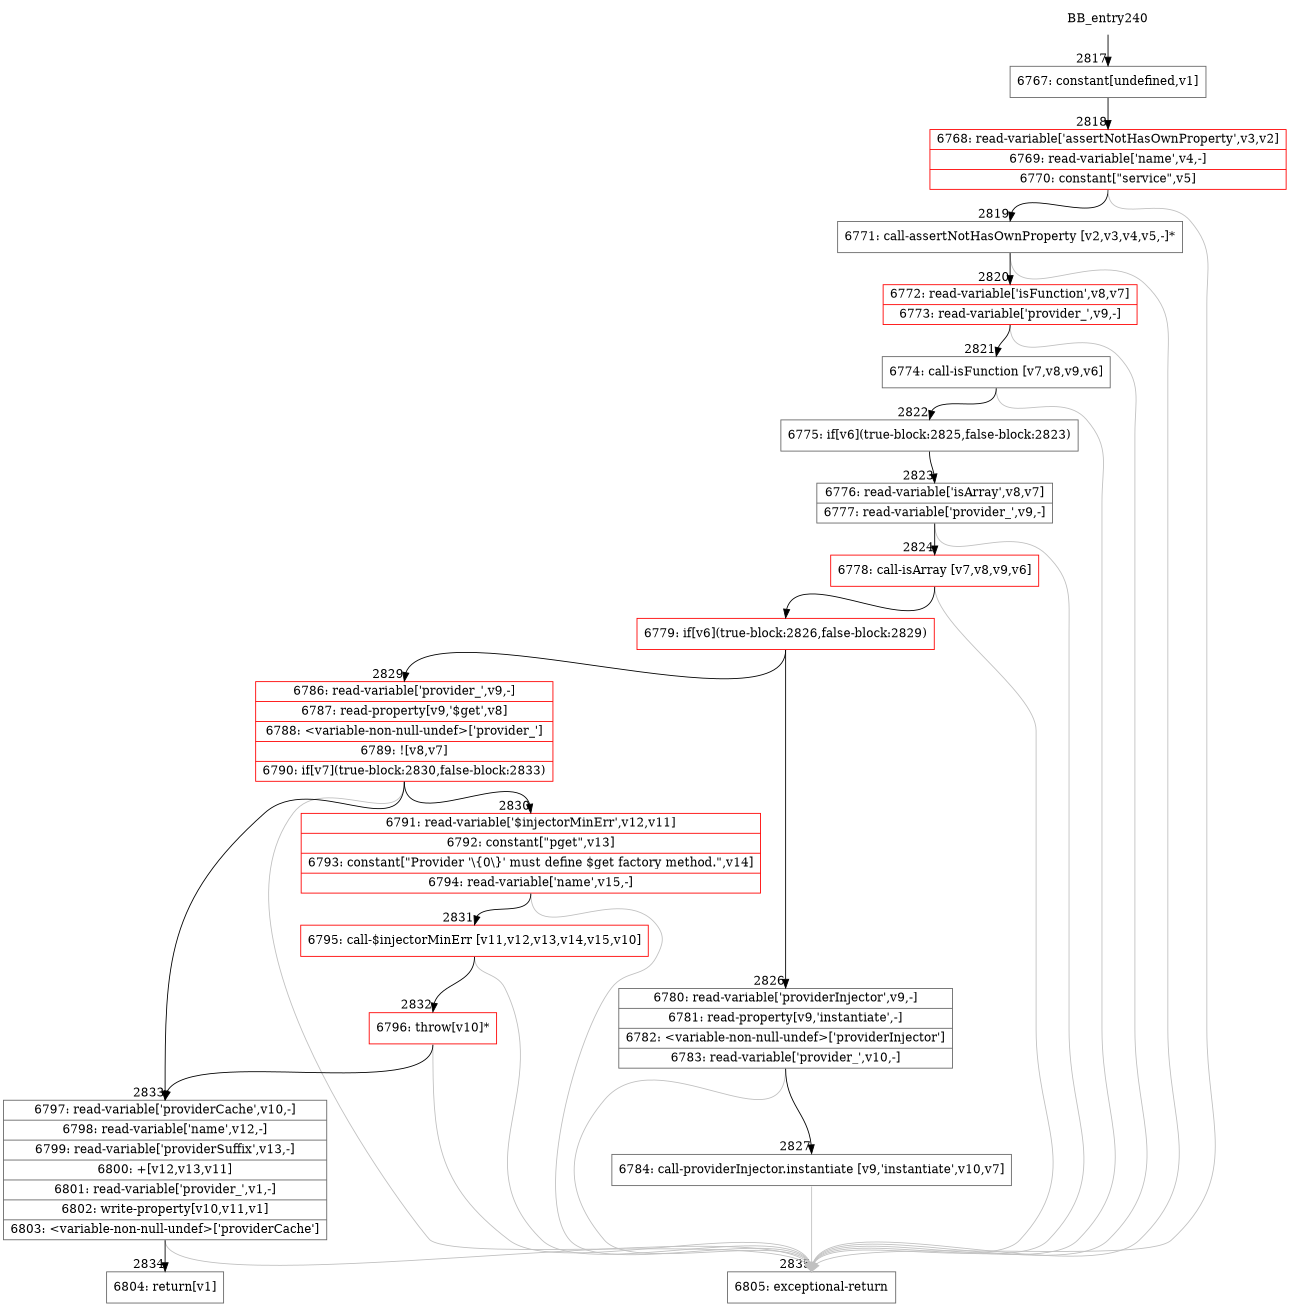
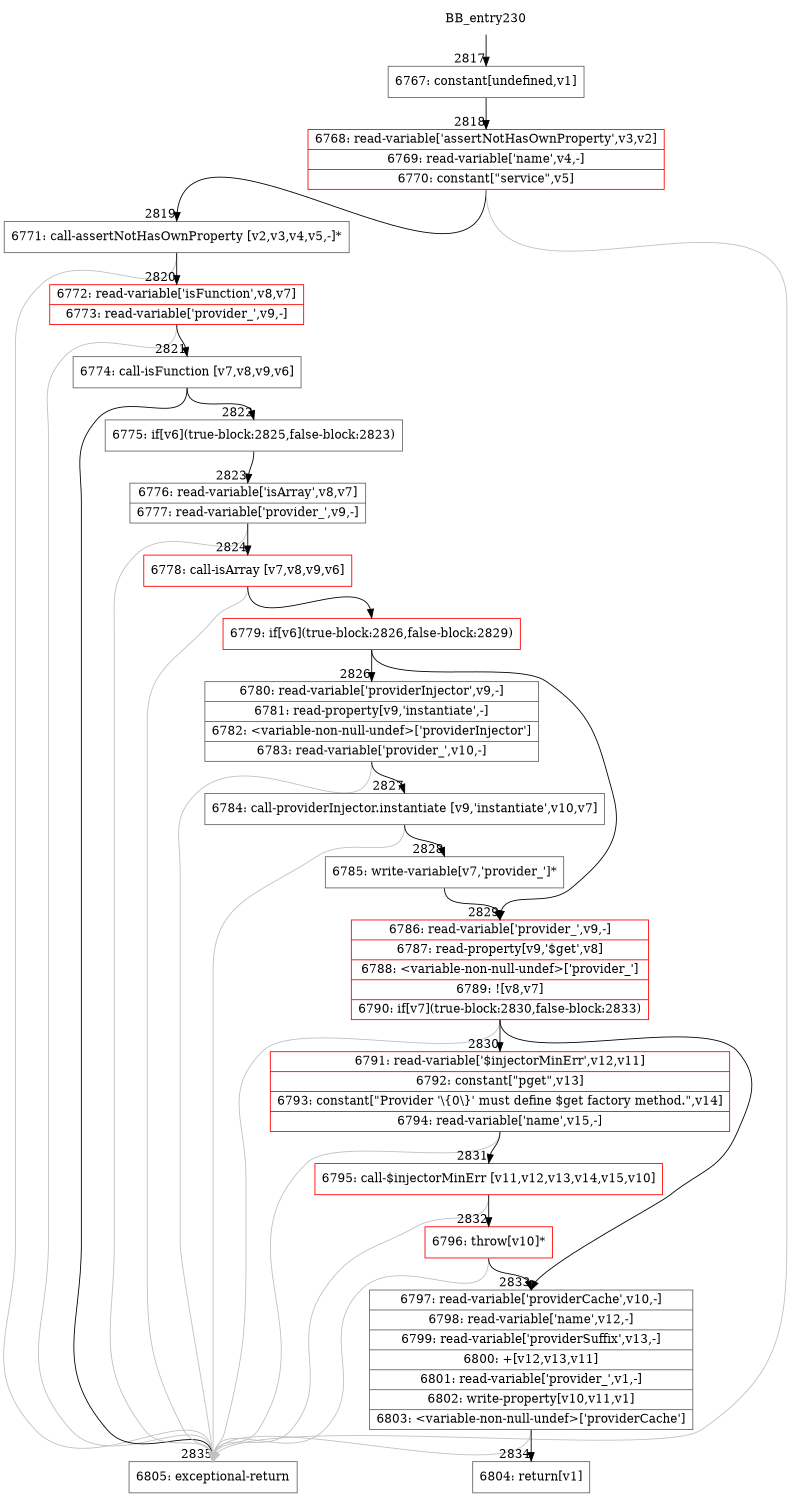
node "BB_entry240": label "BB_entry240" -> "BB_entry230"
node "6785: write-variable[v7,'provider_']*": added
edge "6774: call-isFunction [v7,v8,v9,v6]" -> "6805: exceptional-return": color gray -> black
